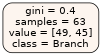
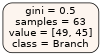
node "gini = 0.4 samples = 63 value = [49, 45] class = Branch": label "gini = 0.4 samples = 63 value = [49, 45] class = Branch" -> "gini = 0.5 samples = 63 value = [49, 45] class = Branch"
